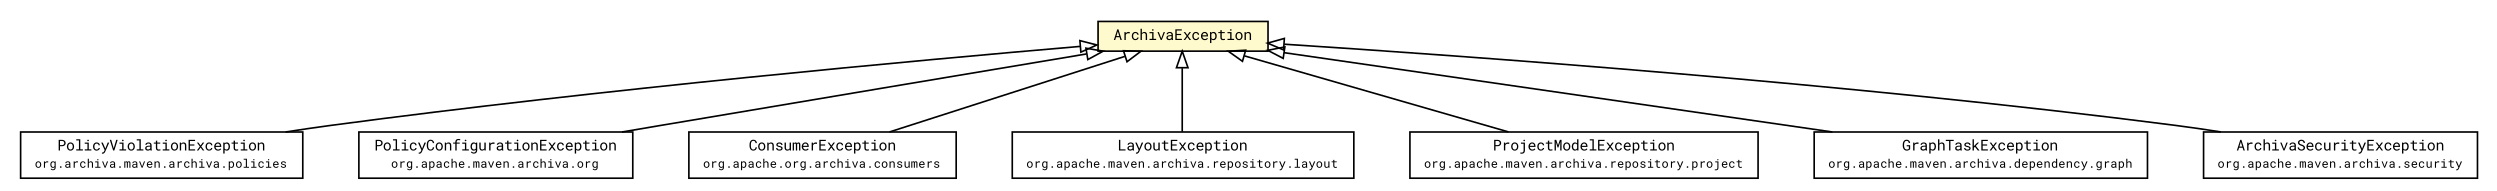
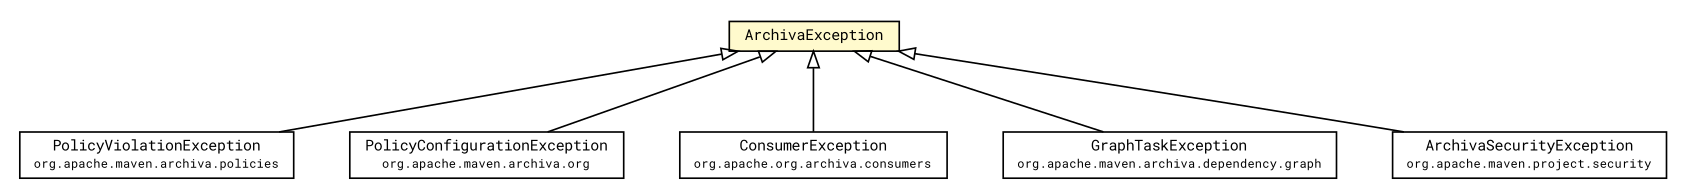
node "LayoutException": removed
node "ProjectModelException": removed
node "PolicyViolationException": text "org.archiva.maven.archiva.policies" -> "org.apache.maven.archiva.policies"
node "ArchivaSecurityException": text "org.apache.maven.archiva.security" -> "org.apache.maven.project.security"
